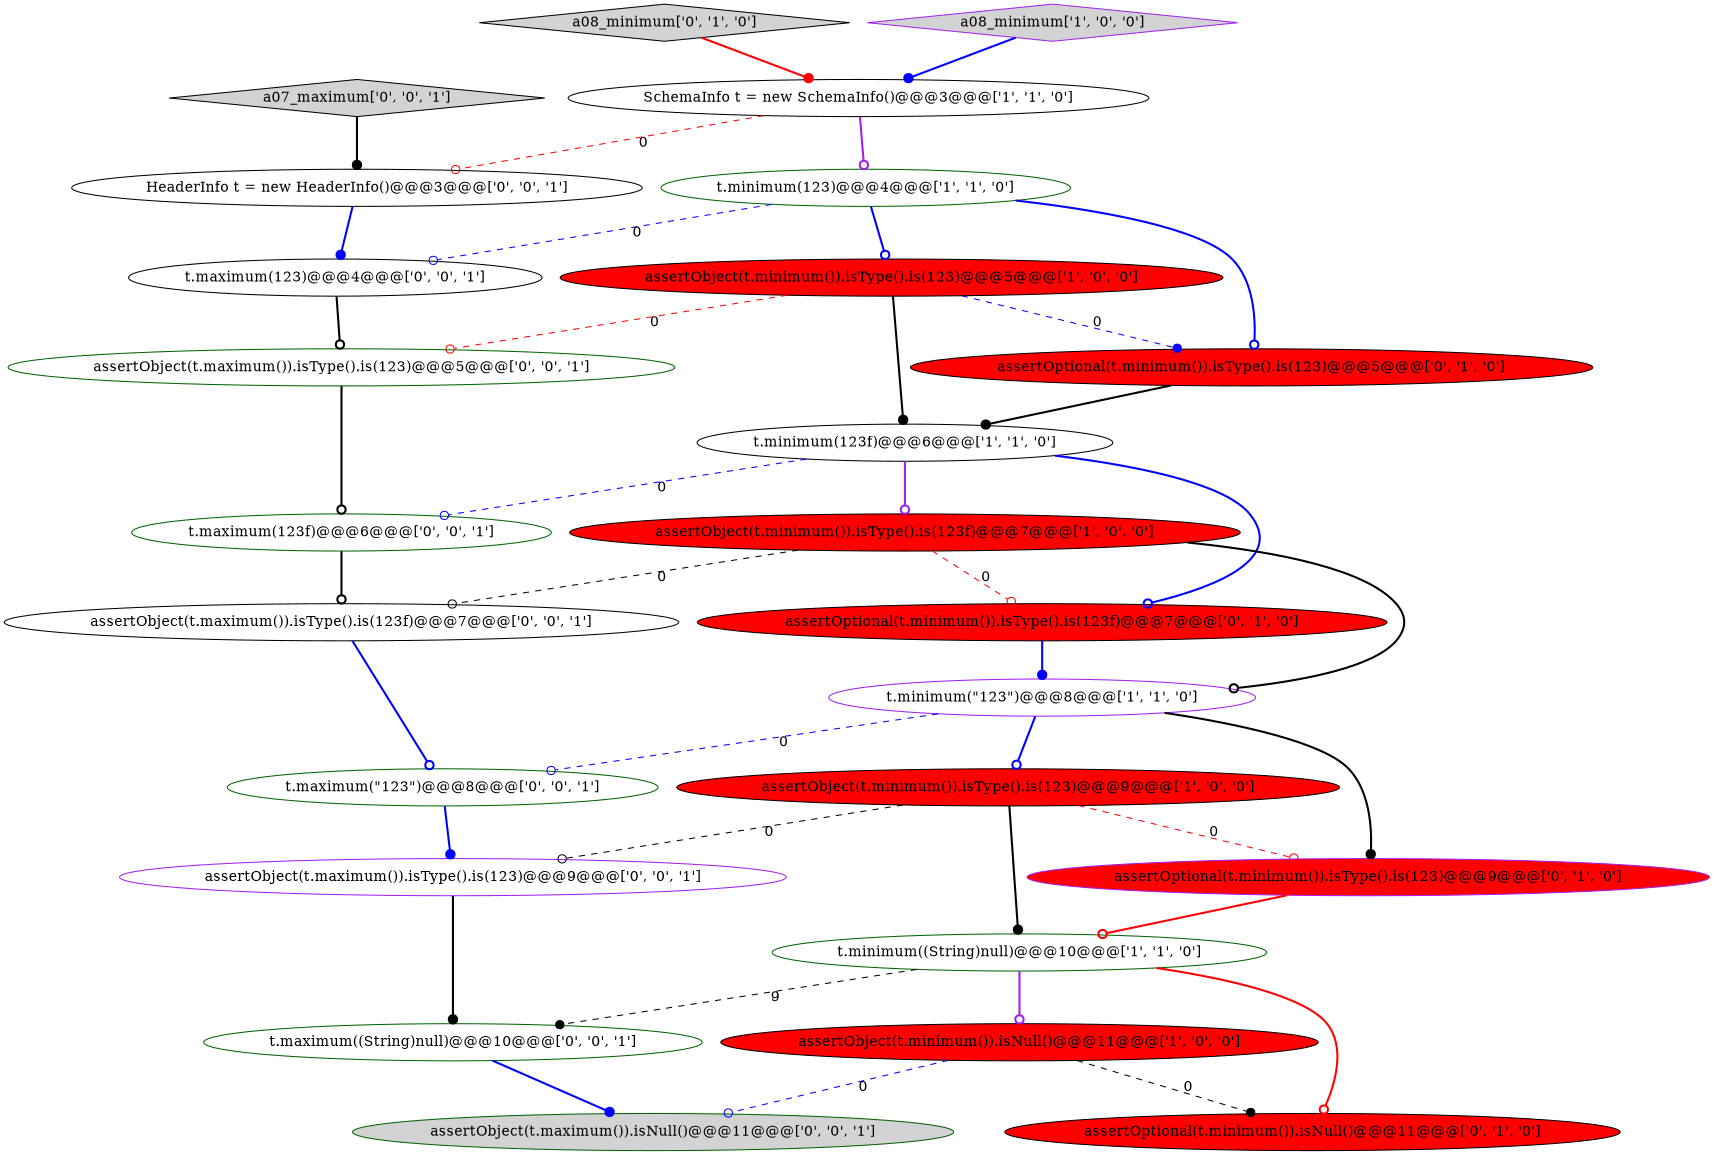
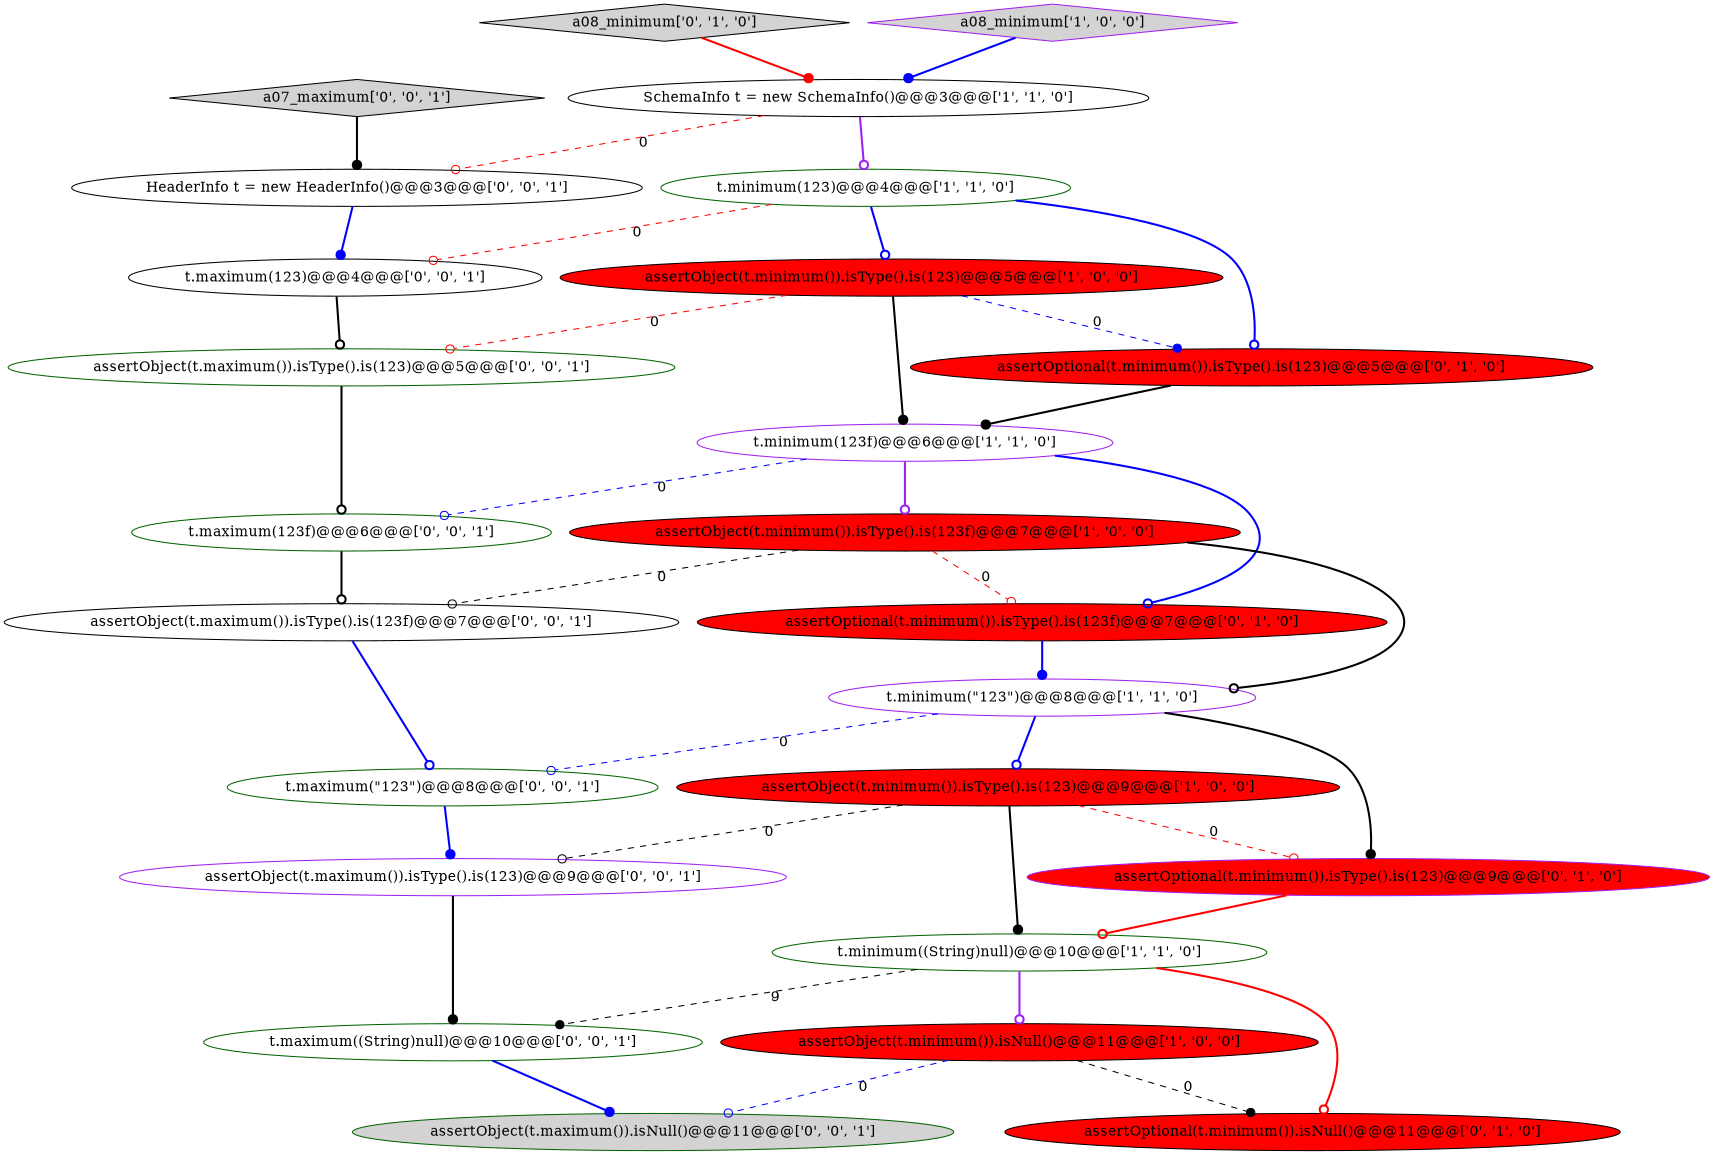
edge "t.minimum(123)@@@4@@@['1', '1', '0']" -> "t.maximum(123)@@@4@@@['0', '0', '1']": color blue -> red
node "t.minimum(123f)@@@6@@@['1', '1', '0']": color black -> purple
